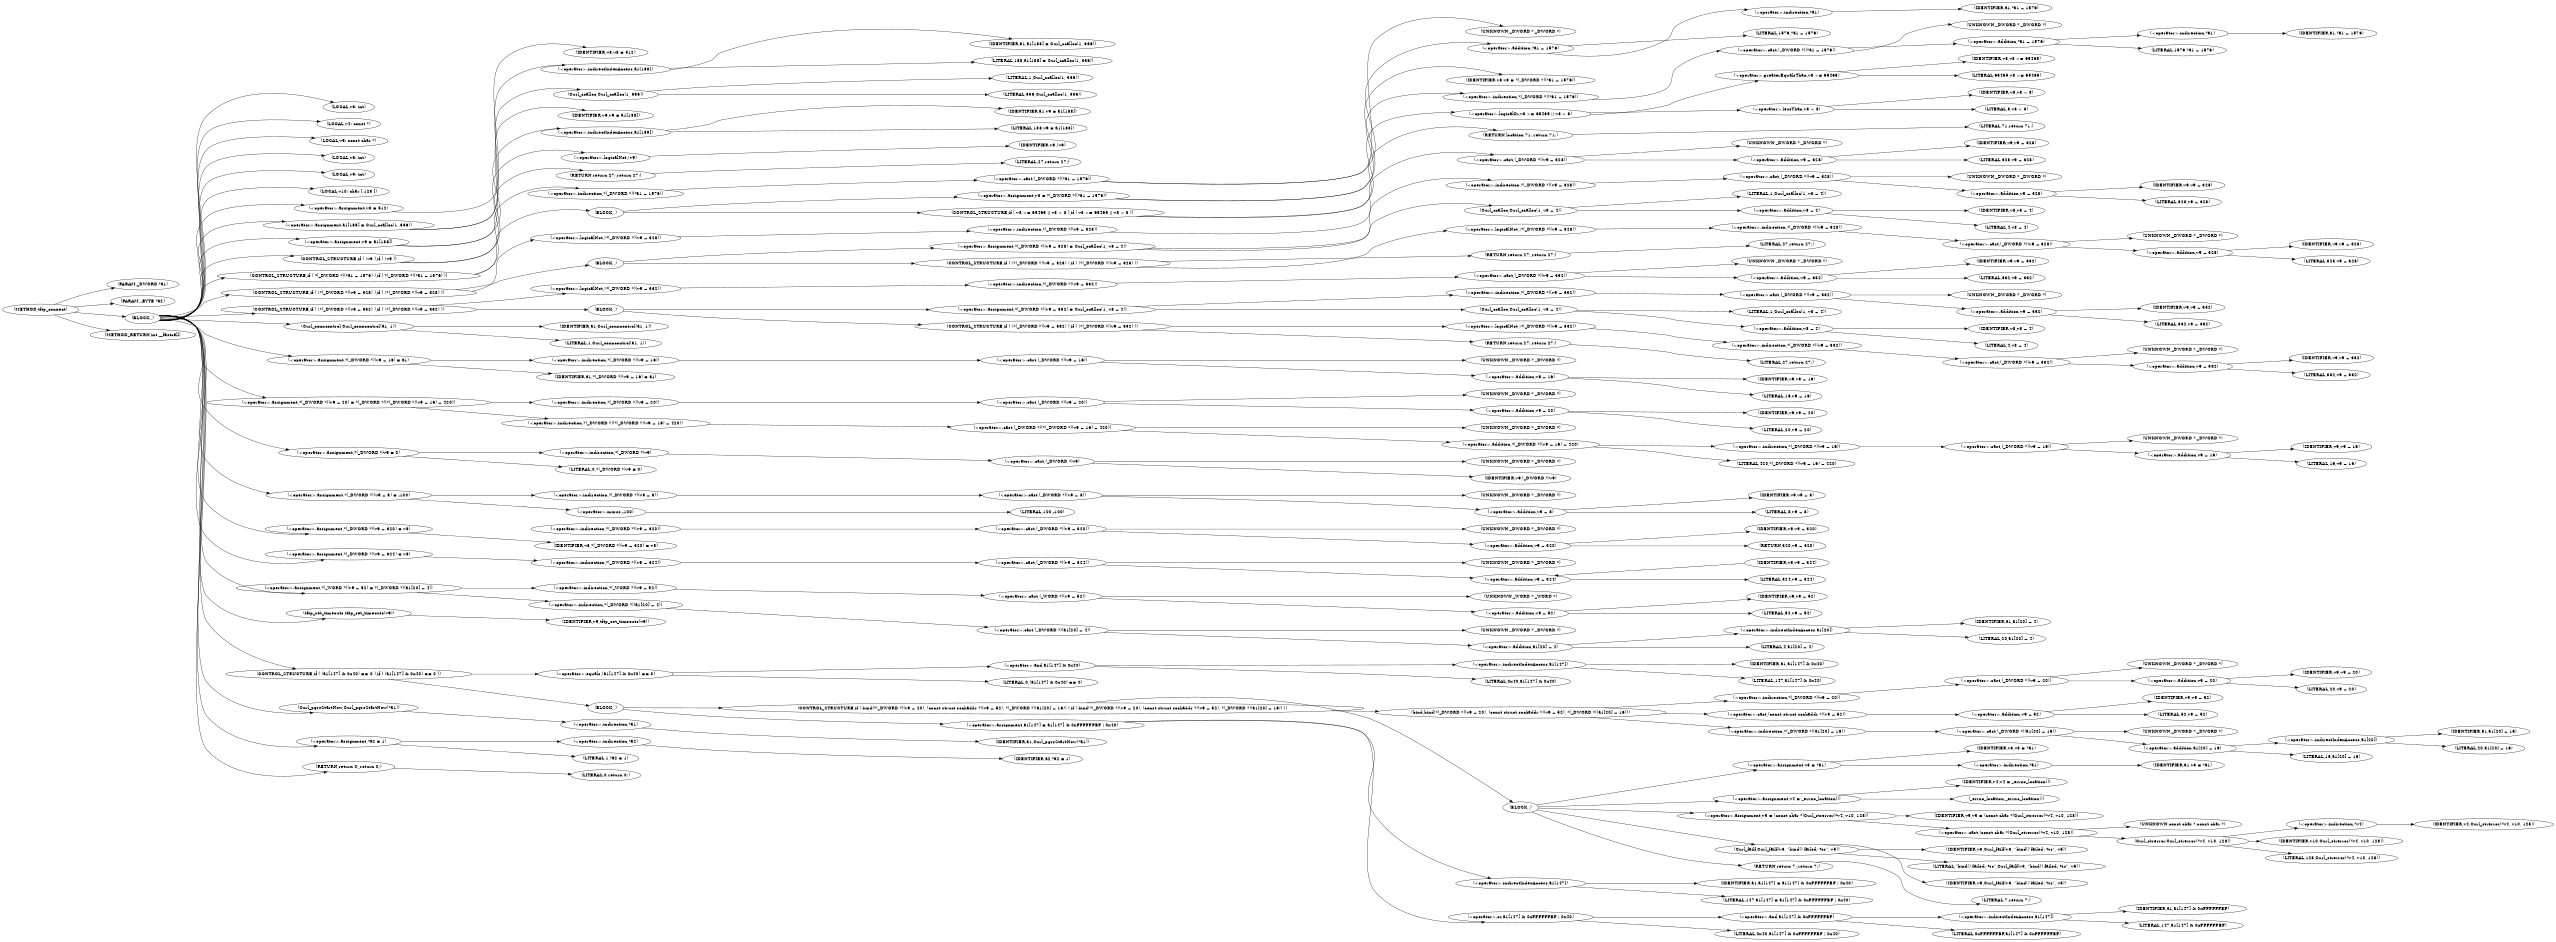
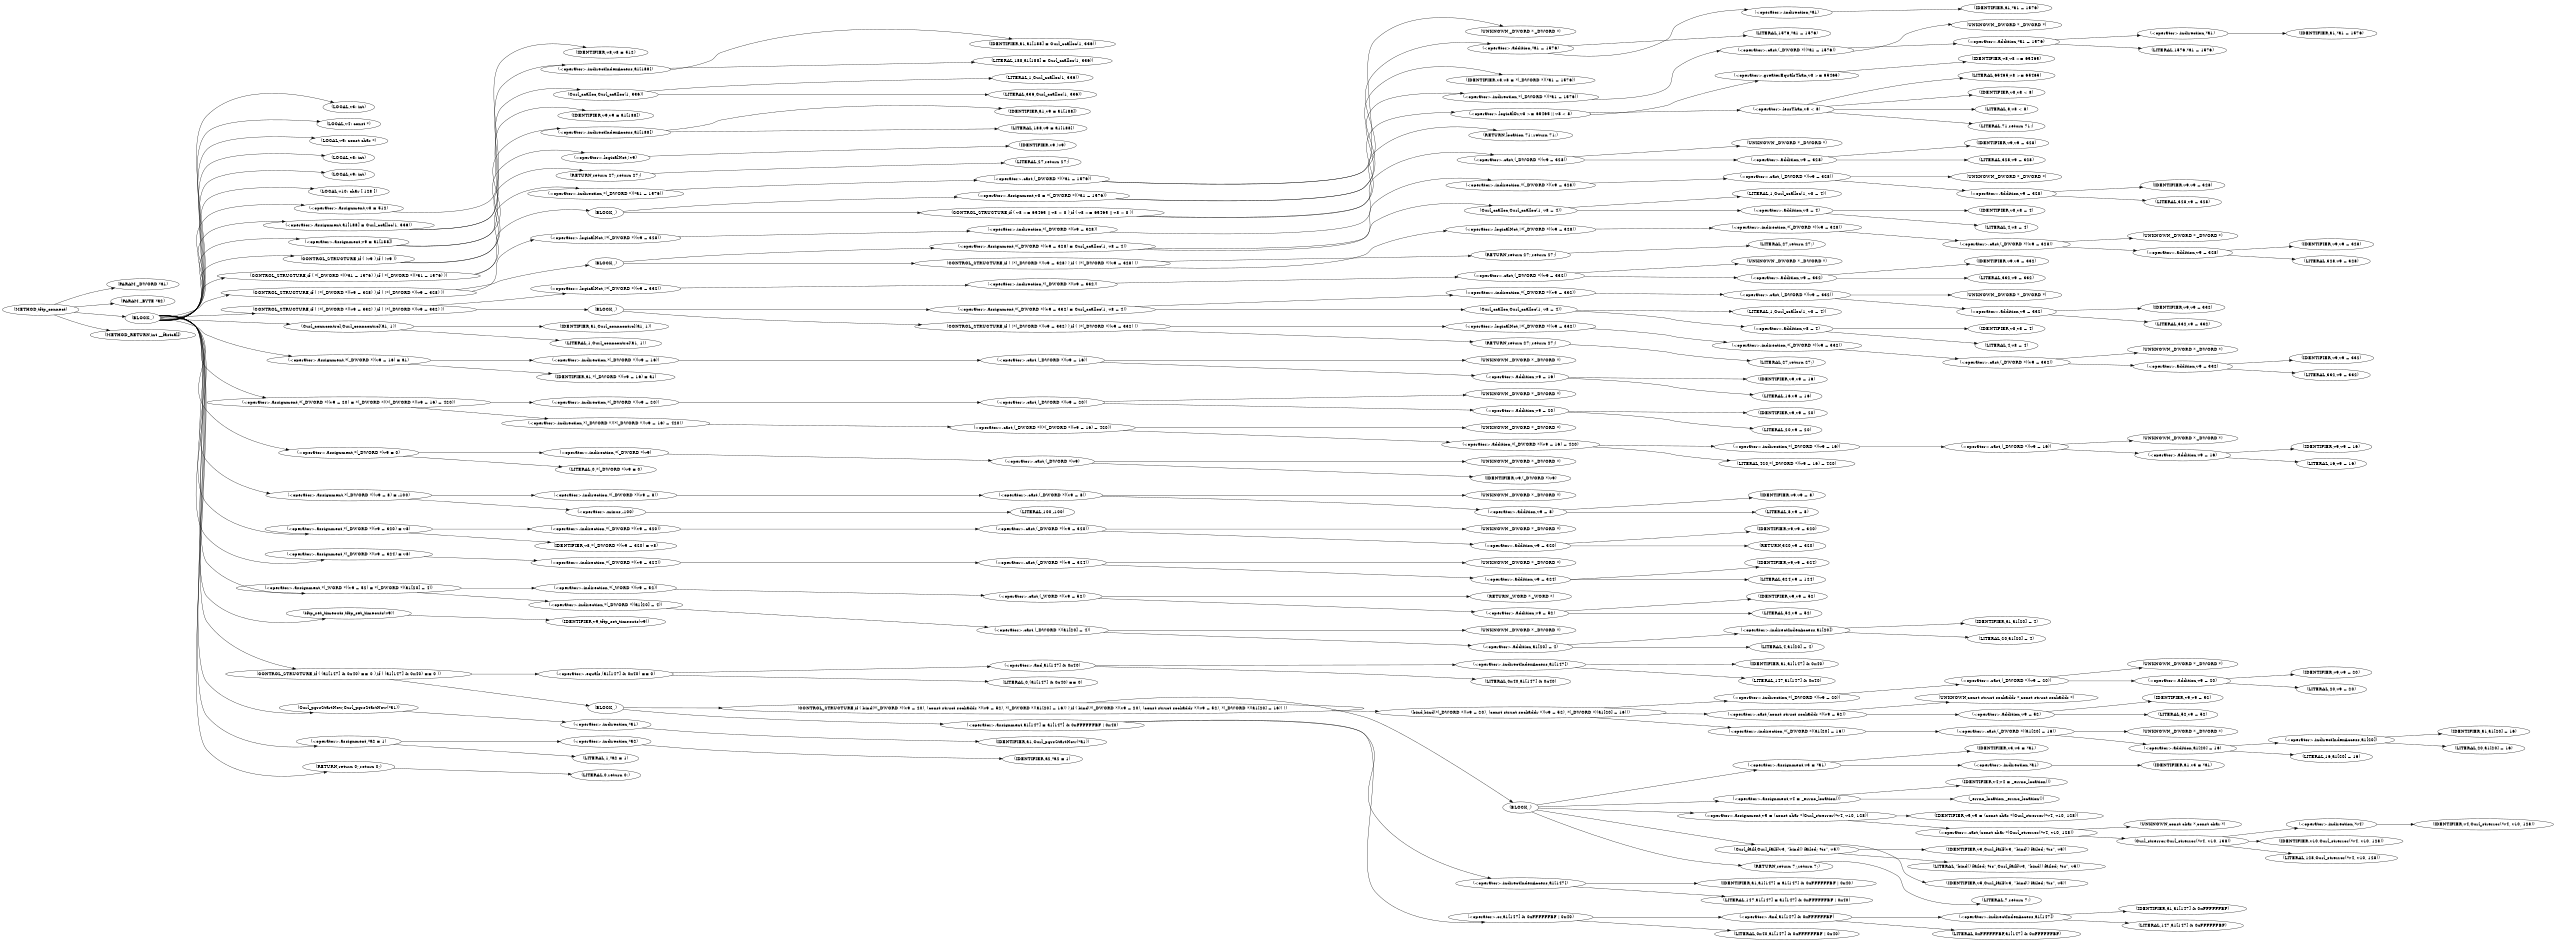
edge "(<operator>.greaterEqualsThan,v8 >= 65465)" -> "(LITERAL,65465,v8 >= 65465)": now "(<operator>.lessThan,v8 < 8)" -> "(LITERAL,65465,v8 >= 65465)"
edge "(RETURN,location 71;,return 71;)" -> "(LITERAL,71,return 71;)": now "(<operator>.lessThan,v8 < 8)" -> "(LITERAL,71,return 71;)"
edge "(<operator>.assignment,*(_DWORD *)(v9 + 320) = v8)" -> "(<operator>.indirection,*(_DWORD *)(v9 + 320))": added
edge "(IDENTIFIER,v9,v9 + 324)" -> "(<operator>.addition,v9 + 324)": reversed
node "(LITERAL,324,v9 + 324)": label "(LITERAL,324,v9 + 324)" -> "(LITERAL,324,v9 + 124)"
node "(UNKNOWN,_WORD *,_WORD *)": label "(UNKNOWN,_WORD *,_WORD *)" -> "(RETURN,_WORD *,_WORD *)"
node "(UNKNOWN,const struct sockaddr *,const struct sockaddr *)": added
node "(Curl_strerror,Curl_strerror(*v4, v10, 128))": label "(Curl_strerror,Curl_strerror(*v4, v10, 128))" -> "(Curl_strerror,Curl_strerror(*v4, v10, 138))"
